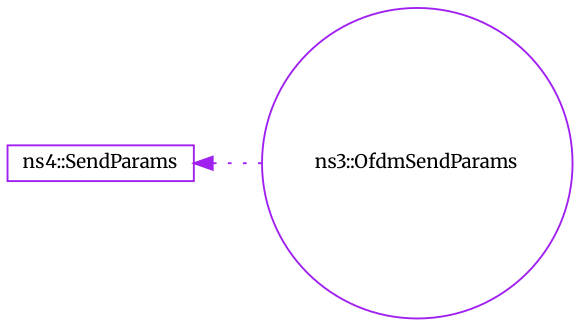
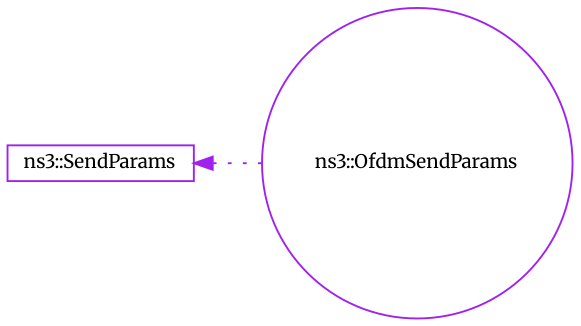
node "ns4::SendParams": label "ns4::SendParams" -> "ns3::SendParams"
